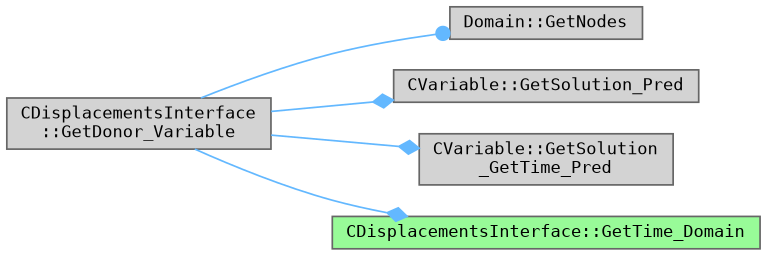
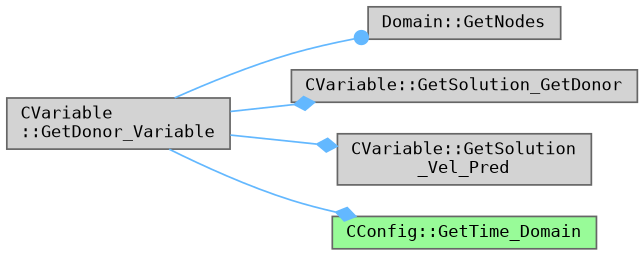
node "CVariable::GetSolution_Pred": label "CVariable::GetSolution_Pred" -> "CVariable::GetSolution_GetDonor"
node "CDisplacementsInterface ::GetDonor_Variable": label "CDisplacementsInterface ::GetDonor_Variable" -> "CVariable ::GetDonor_Variable"
node "CVariable::GetSolution _GetTime_Pred": label "CVariable::GetSolution _GetTime_Pred" -> "CVariable::GetSolution _Vel_Pred"
node "CDisplacementsInterface::GetTime_Domain": label "CDisplacementsInterface::GetTime_Domain" -> "CConfig::GetTime_Domain"
